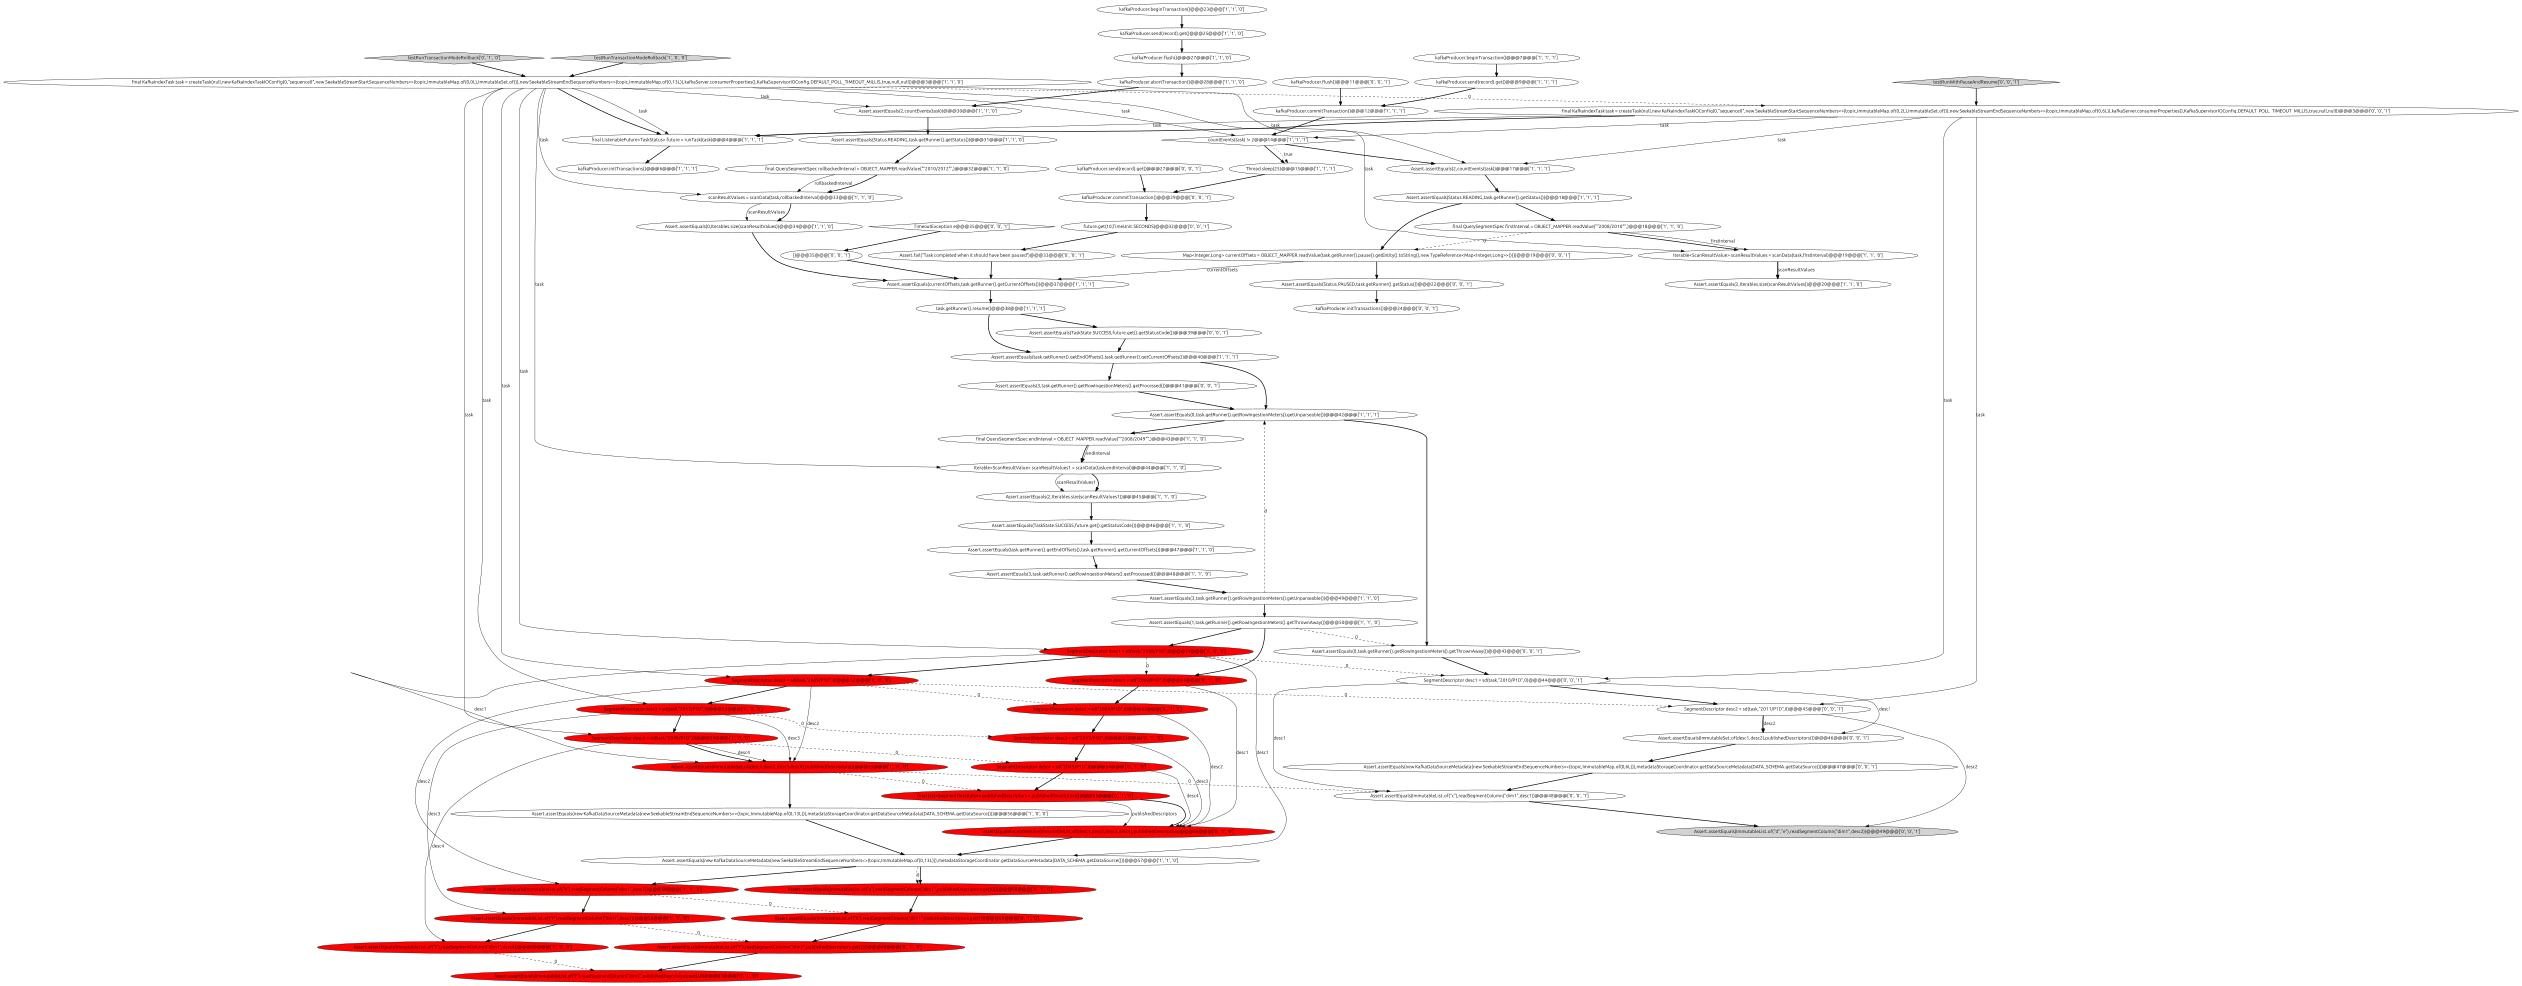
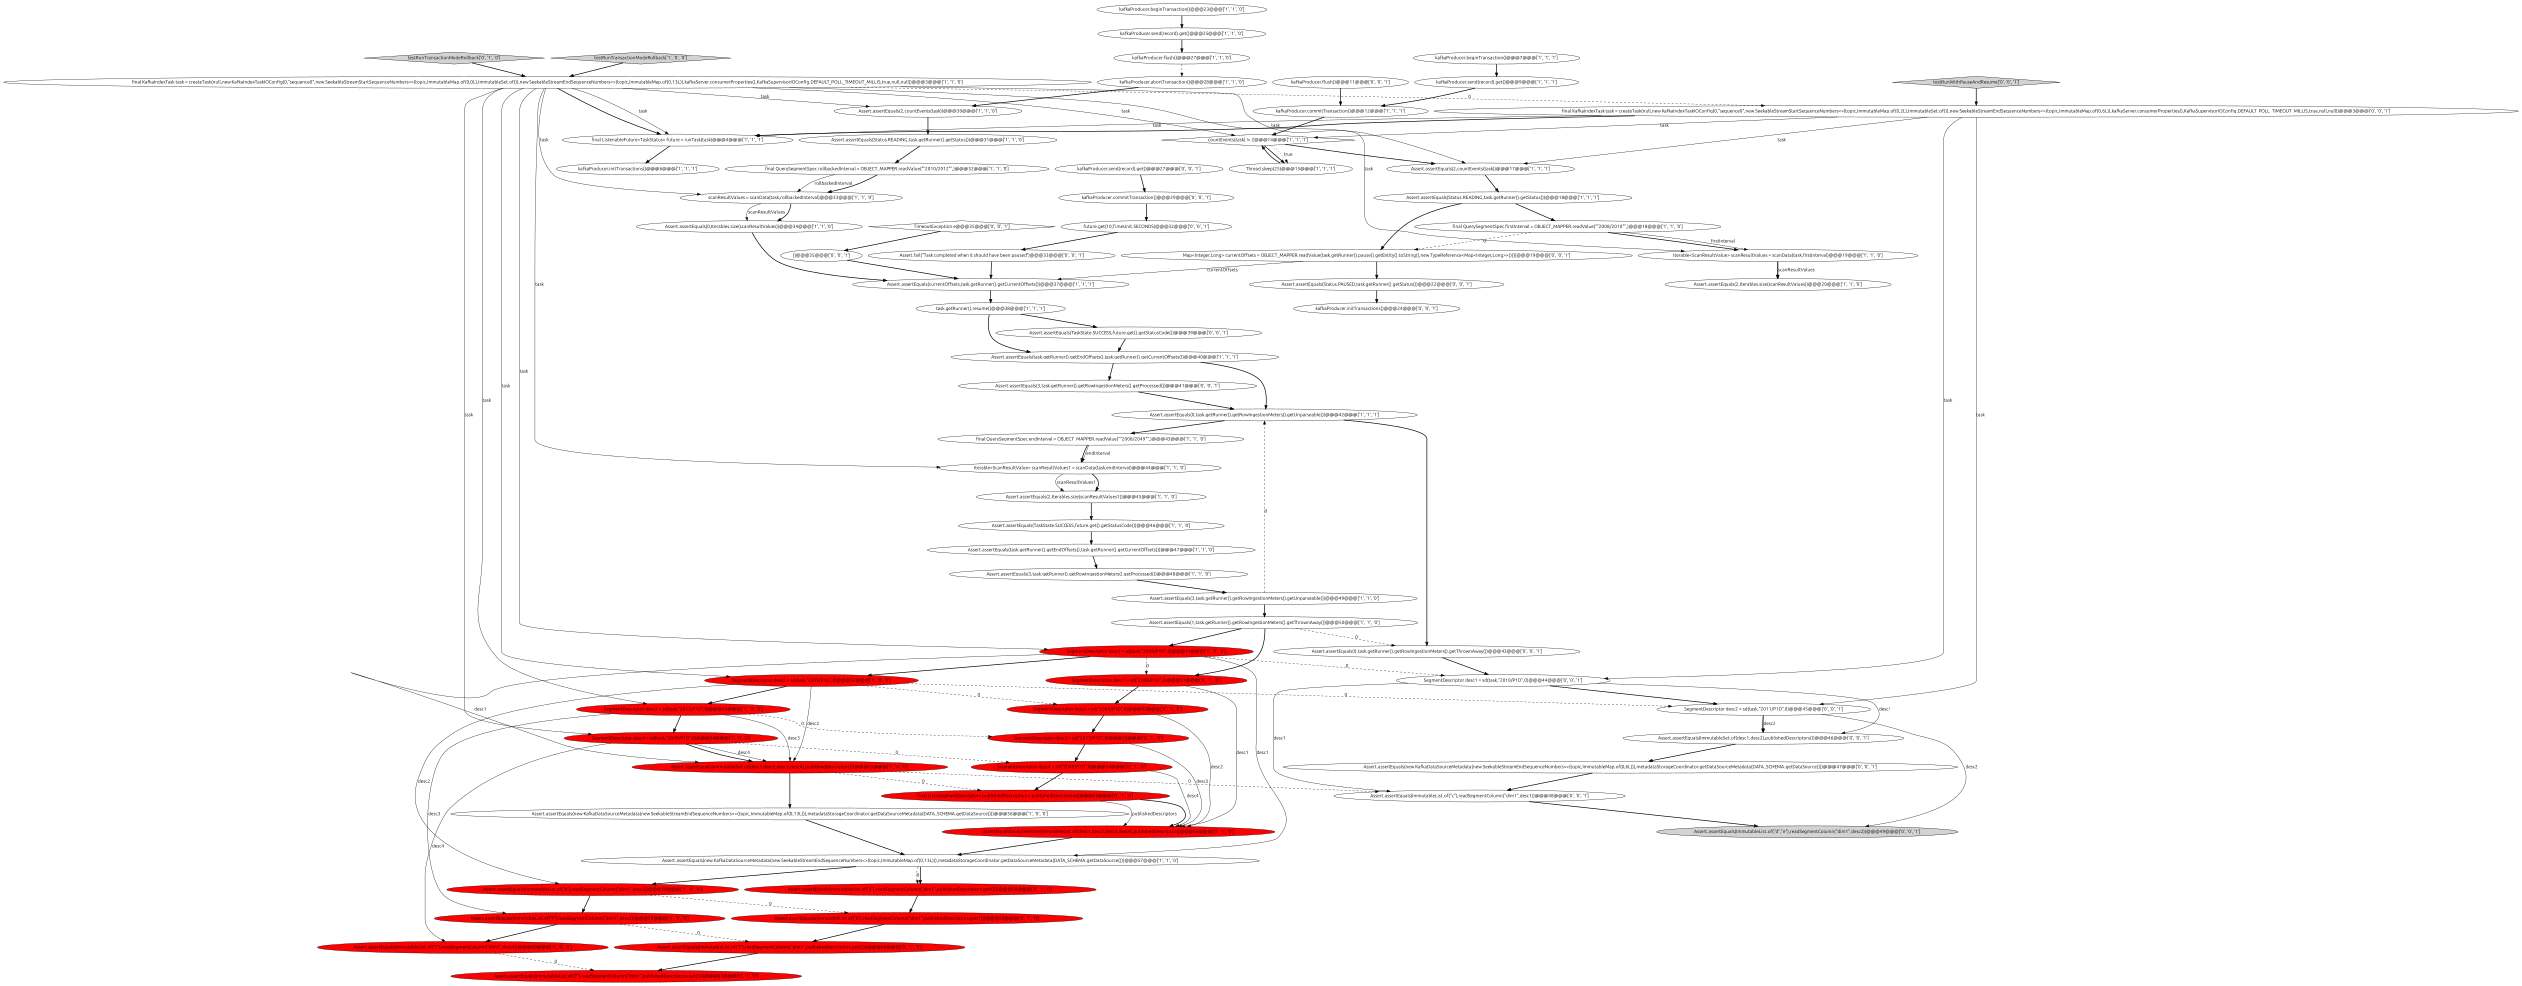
edge "kafkaProducer.flush()@@@27@@@['1', '1', '0']" -> "kafkaProducer.abortTransaction()@@@28@@@['1', '1', '0']": style bold -> dashed
edge "Thread.sleep(25)@@@15@@@['1', '1', '1']" -> "kafkaProducer.commitTransaction()@@@29@@@['0', '0', '1']": now "Thread.sleep(25)@@@15@@@['1', '1', '1']" -> "countEvents(task) != 2@@@14@@@['1', '1', '1']"
